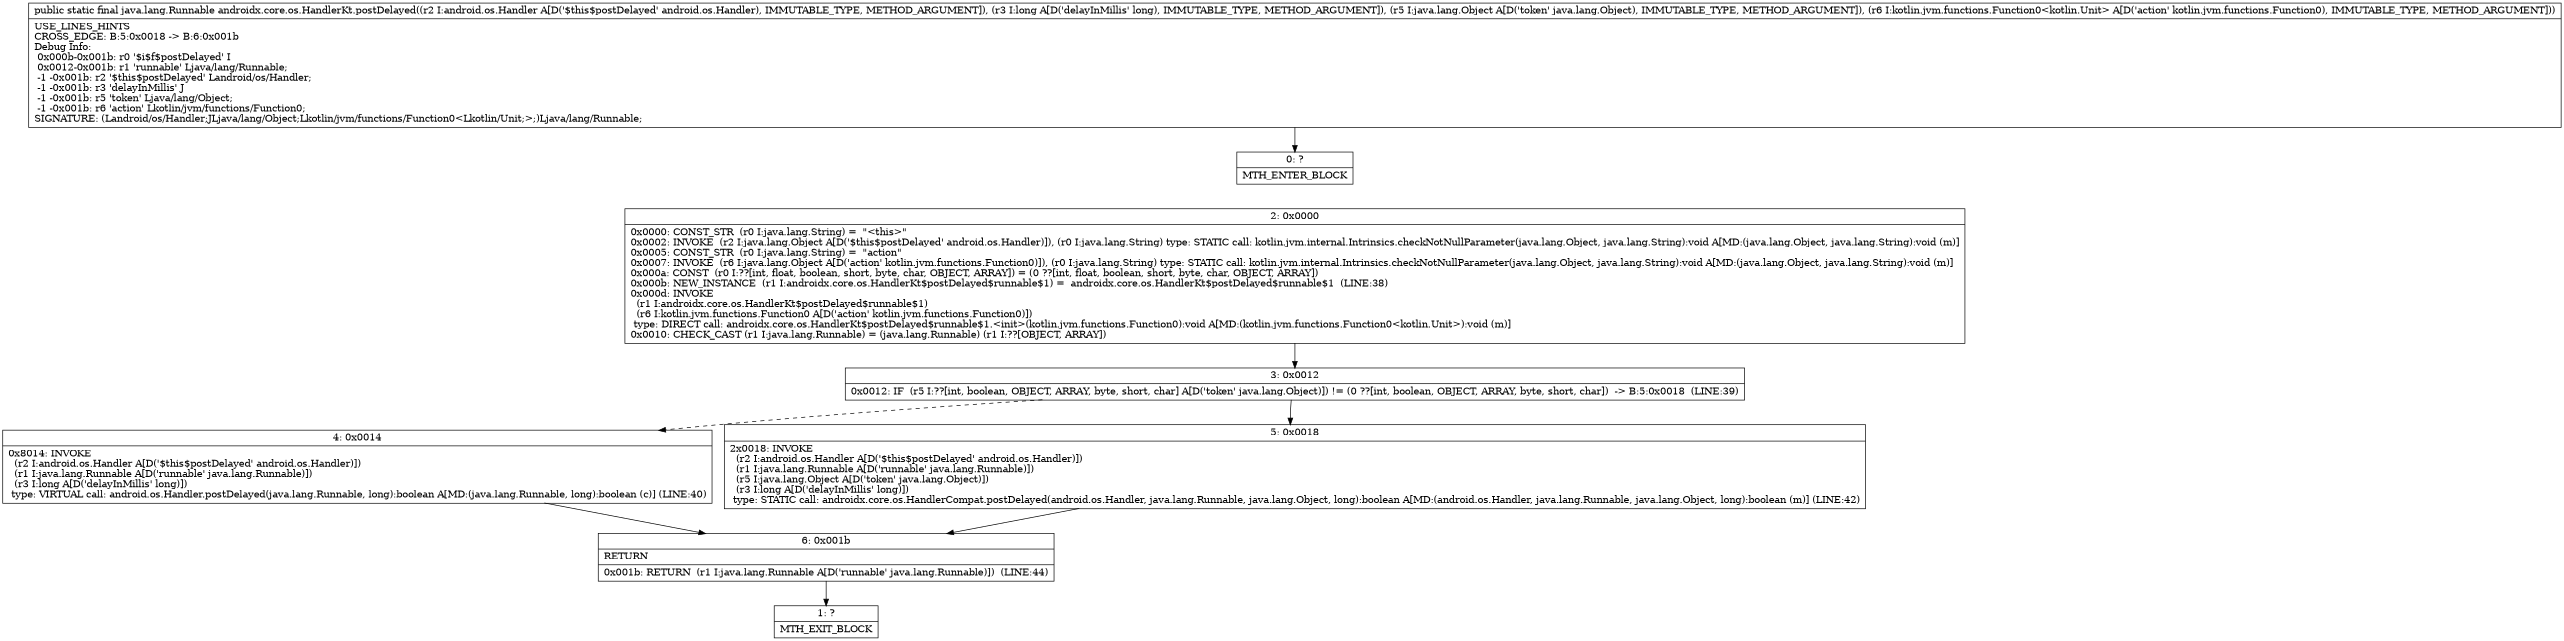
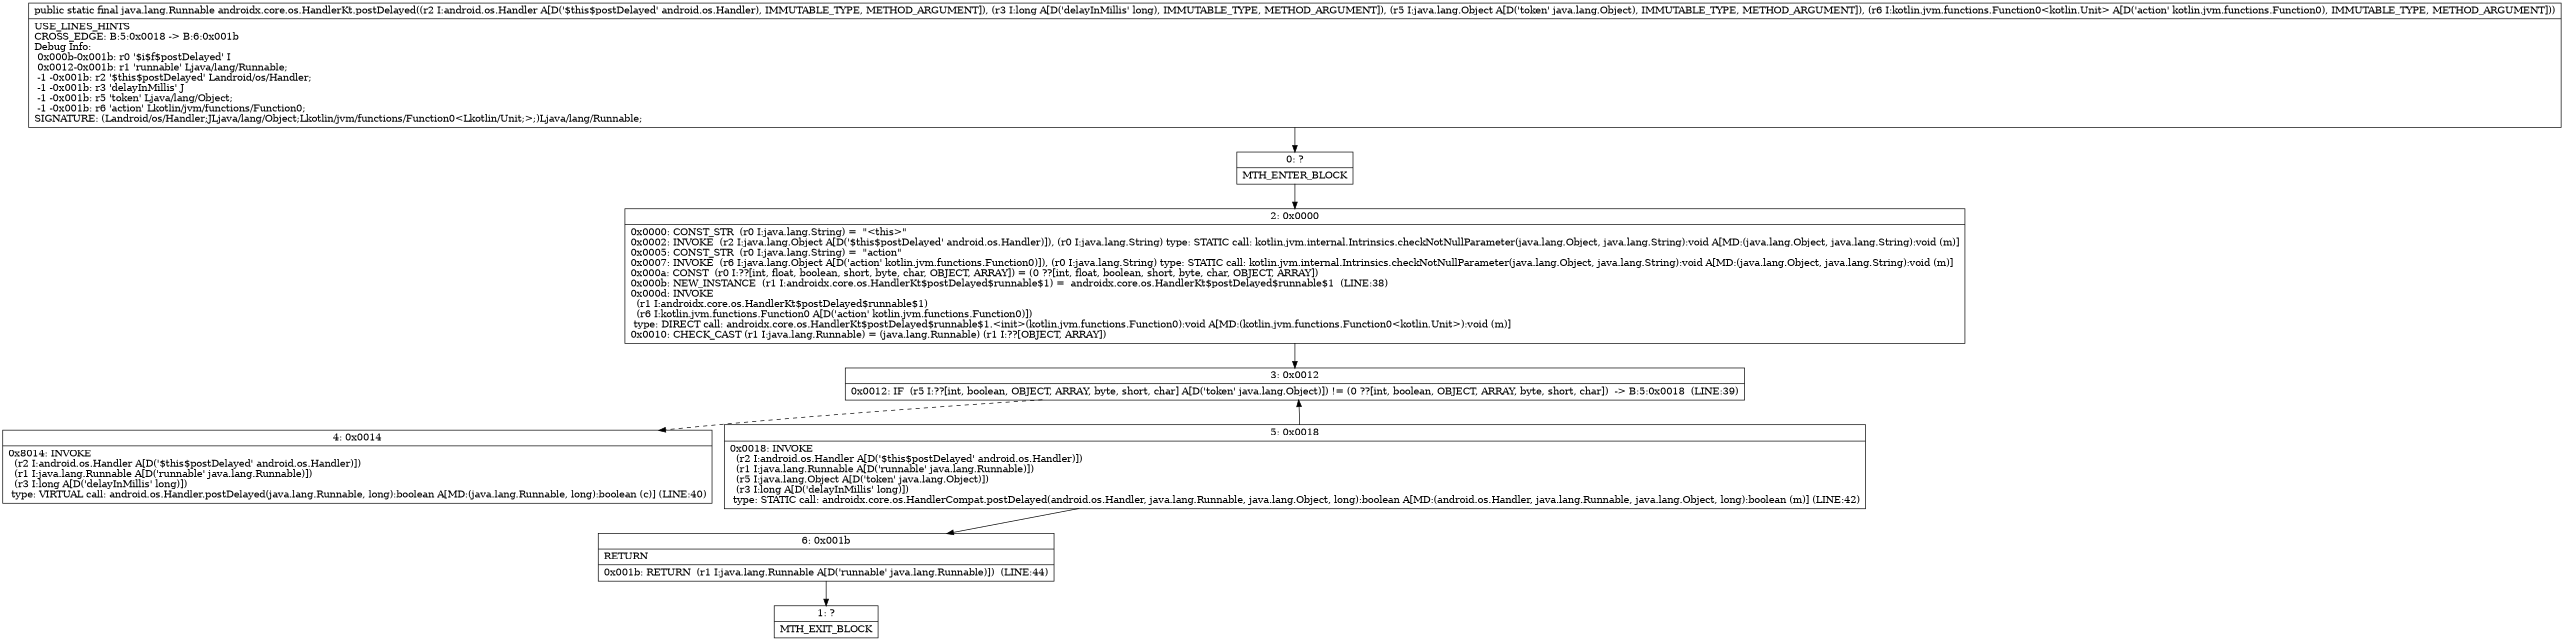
edge "0: ?" -> "2: 0x0000": added
edge "3: 0x0012" -> "5: 0x0018": reversed
node "5: 0x0018": text "2x0018: INVOKE" -> "0x0018: INVOKE"
edge "4: 0x0014" -> "6: 0x001b": removed
